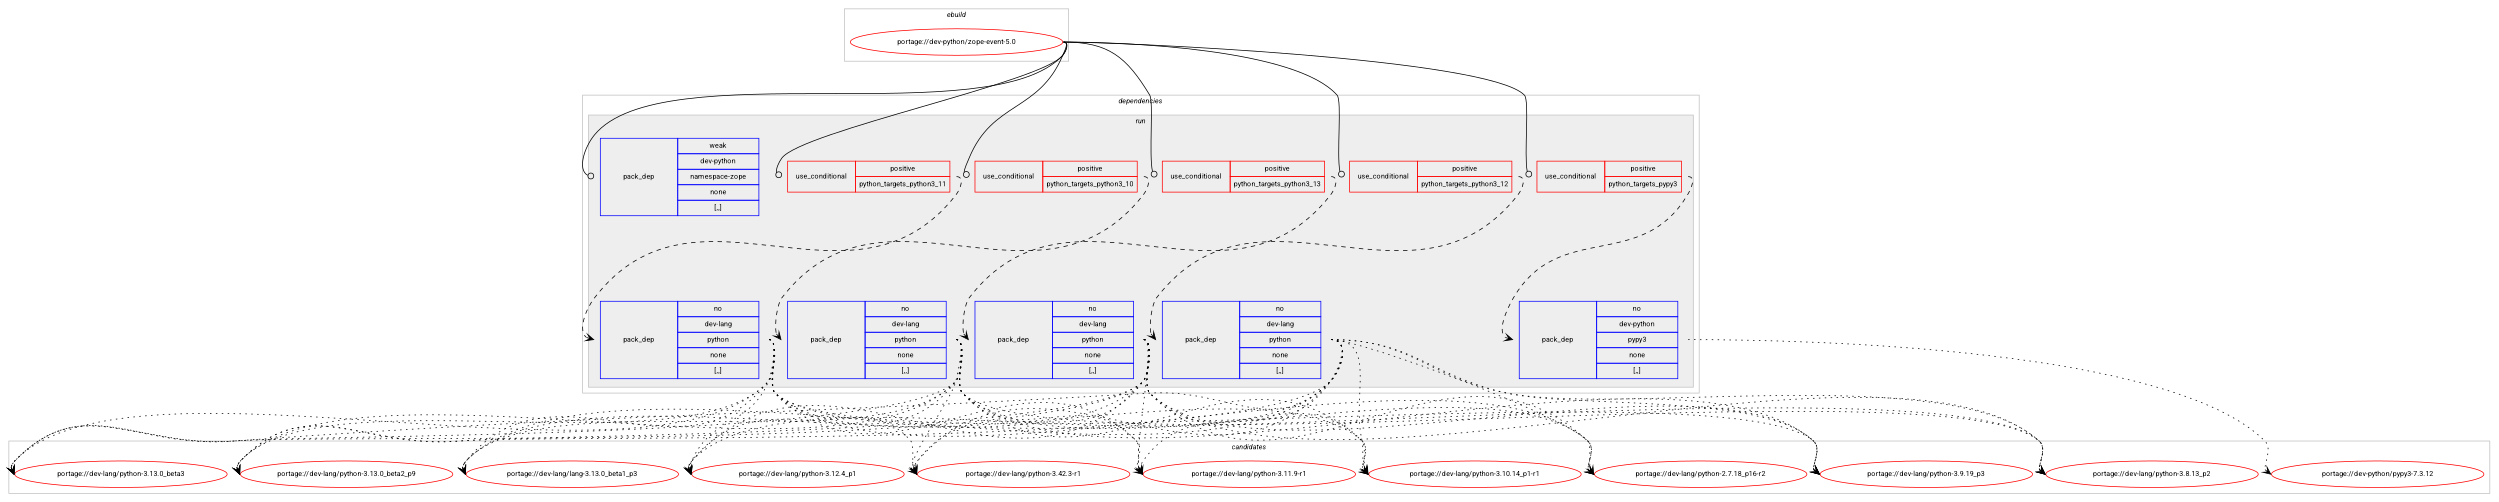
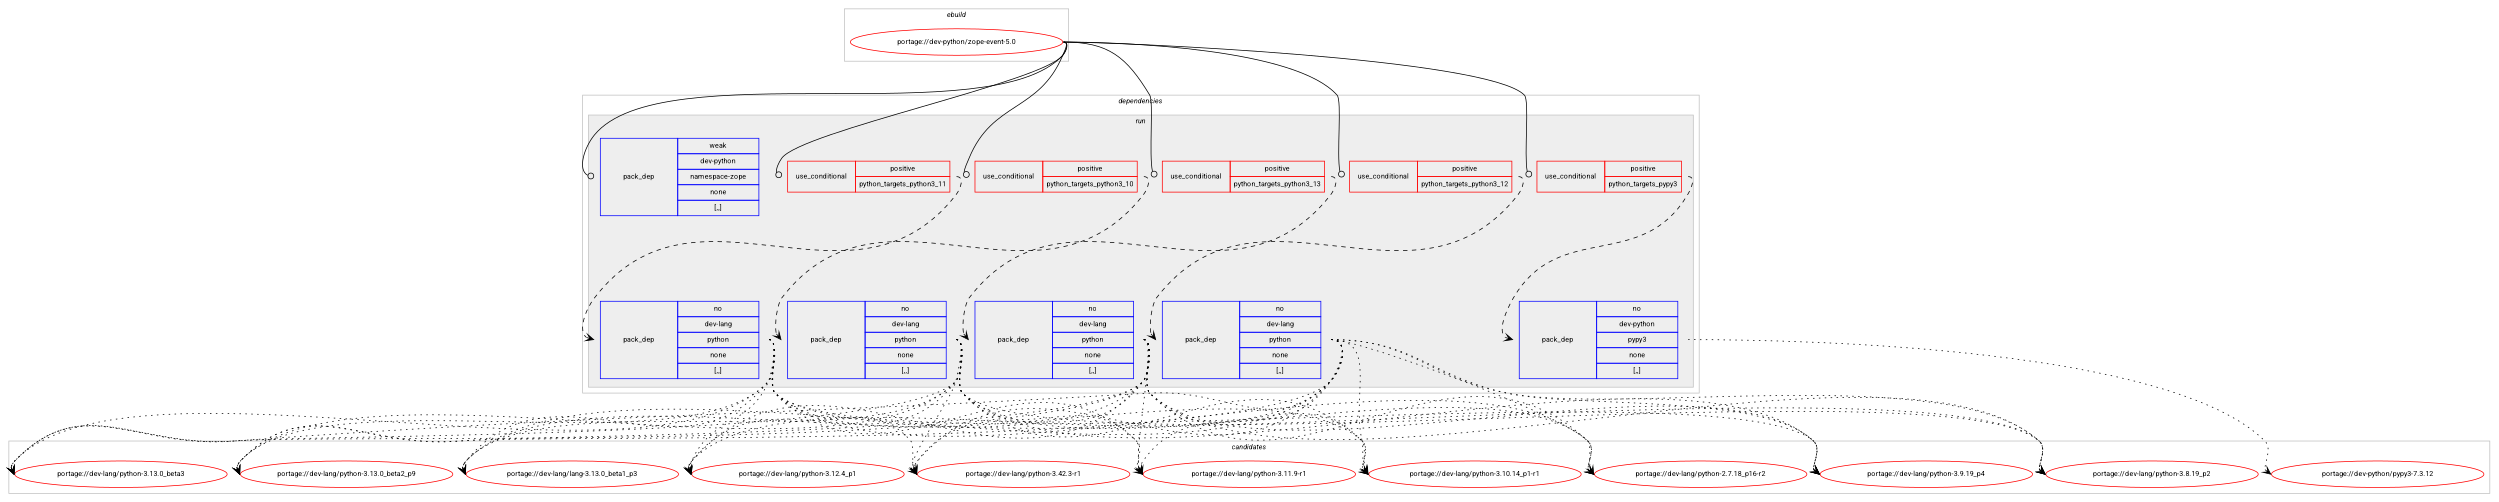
node "portage://dev-lang/python-3.9.19_p3": label "portage://dev-lang/python-3.9.19_p3" -> "portage://dev-lang/python-3.9.19_p4"
node "portage://dev-lang/python-3.8.13_p2": label "portage://dev-lang/python-3.8.13_p2" -> "portage://dev-lang/python-3.8.19_p2"
